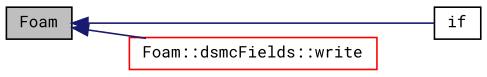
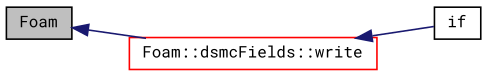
edge "if" -> "Foam": now "if" -> "Foam::dsmcFields::write"
